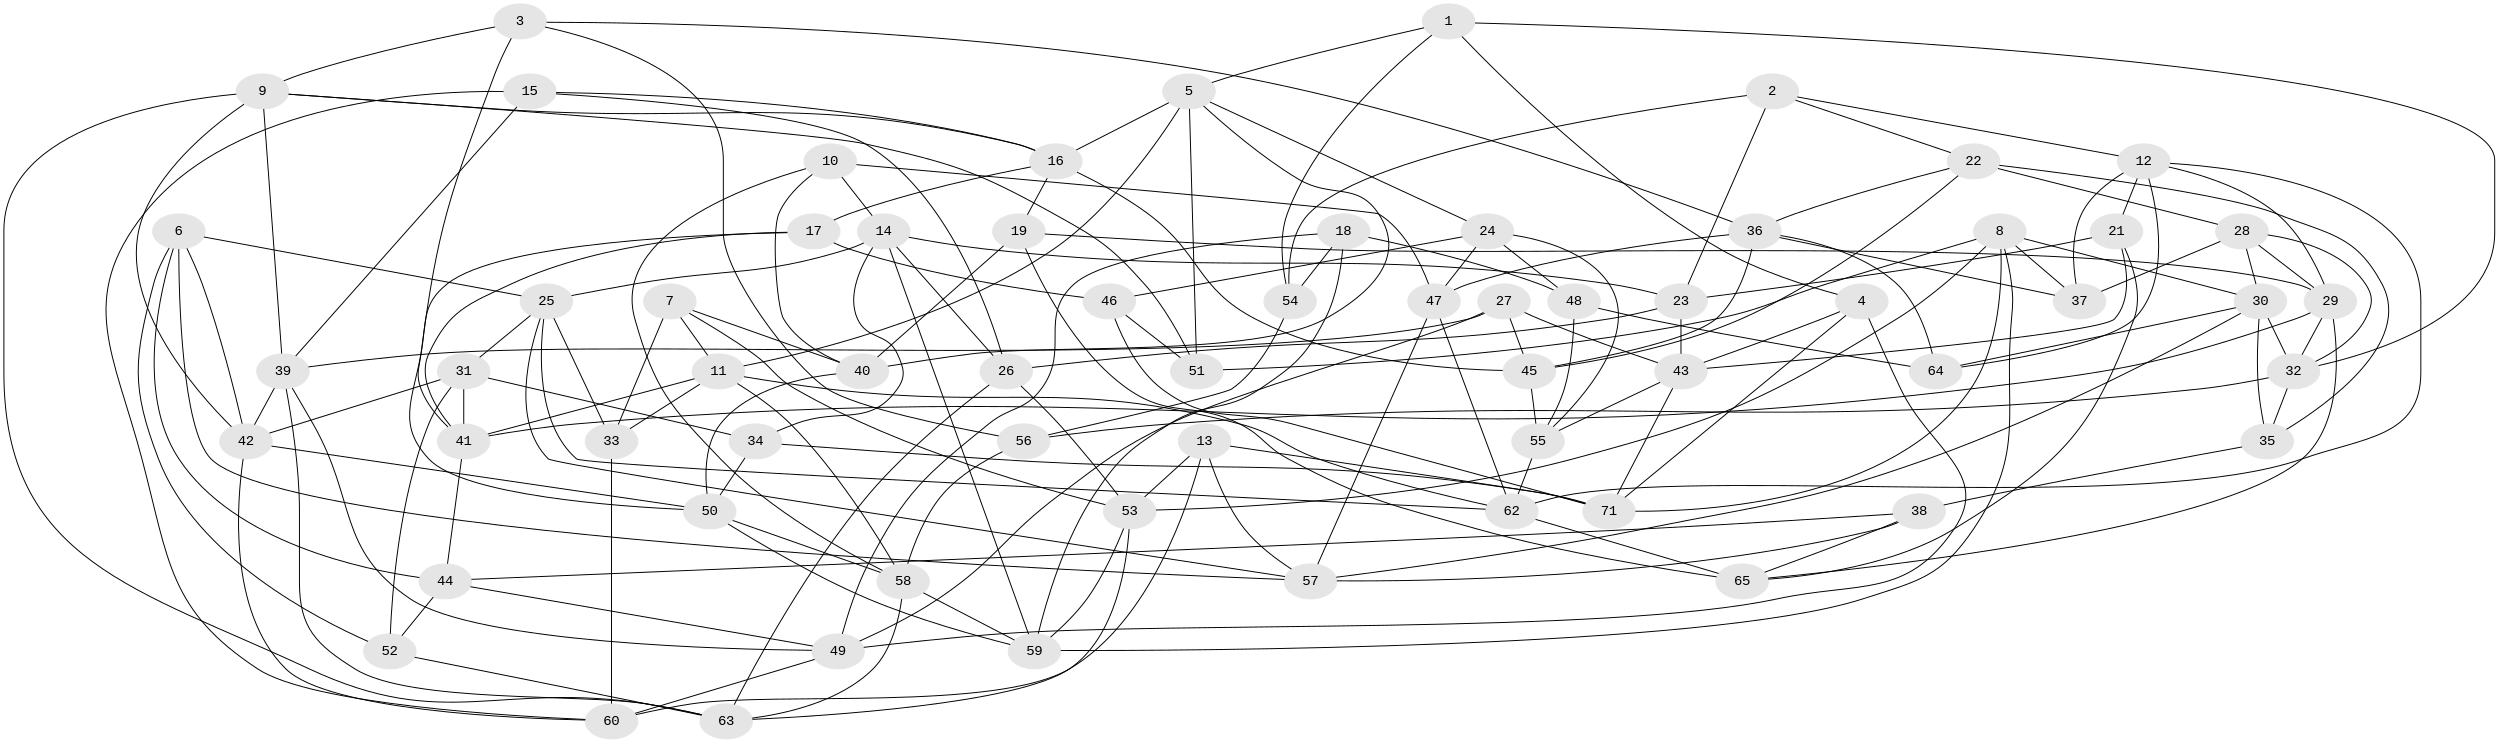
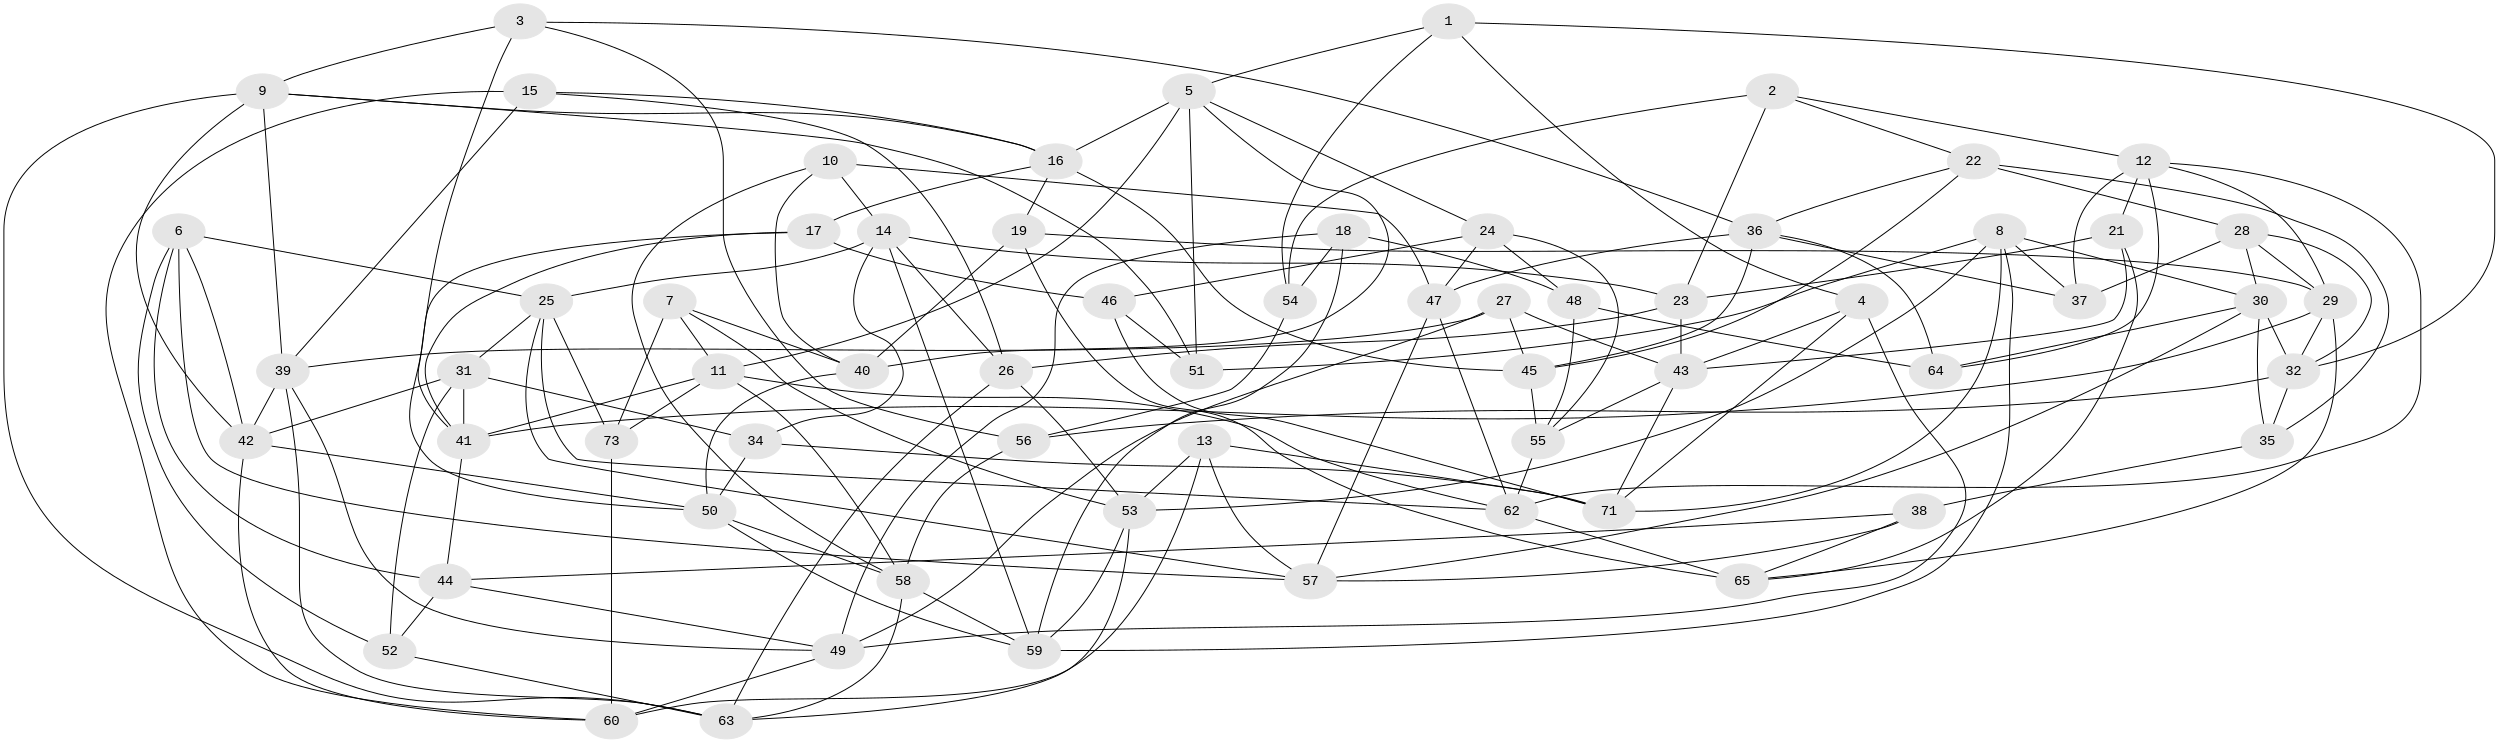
node "33": label "33" -> "73"
